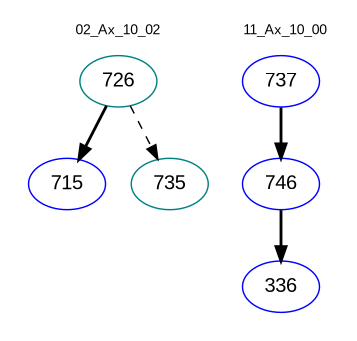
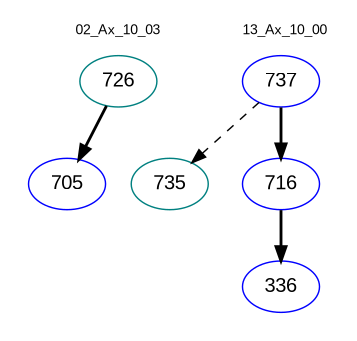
cluster "02_Ax_10_02": label "02_Ax_10_02" -> "02_Ax_10_03"
cluster "11_Ax_10_00": label "11_Ax_10_00" -> "13_Ax_10_00"
edge "726" -> "735": now "737" -> "735"
node "715": label "715" -> "705"
node "746": label "746" -> "716"
